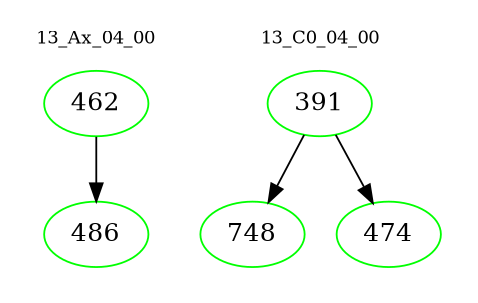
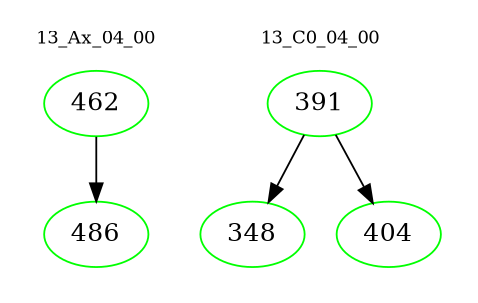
node "748": label "748" -> "348"
node "474": label "474" -> "404"
